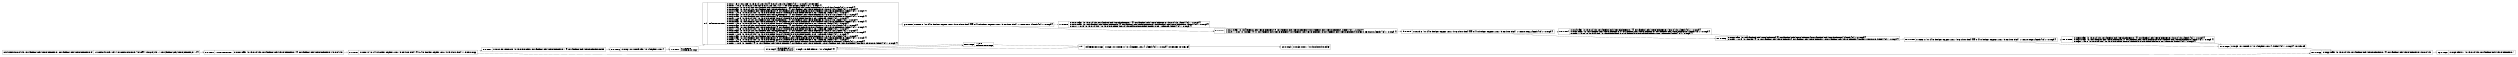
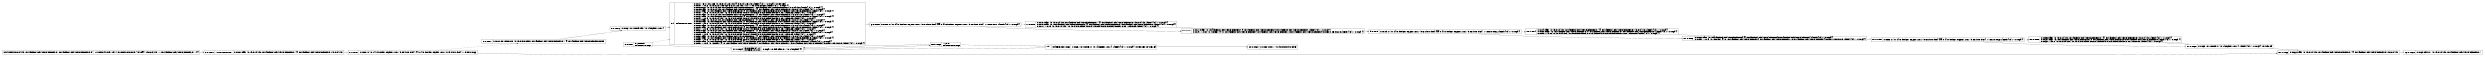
edge "3: 0x0006" -> "4: 0x0007": now "3: 0x0006" -> "5: ?"
